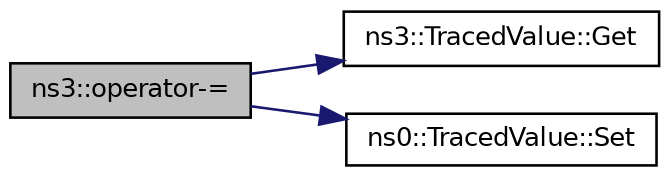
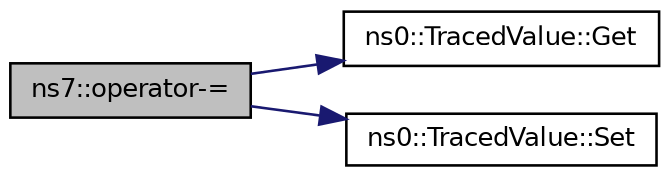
node "ns3::TracedValue::Get": label "ns3::TracedValue::Get" -> "ns0::TracedValue::Get"
node "ns3::operator-=": label "ns3::operator-=" -> "ns7::operator-="
